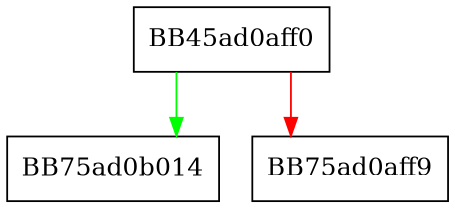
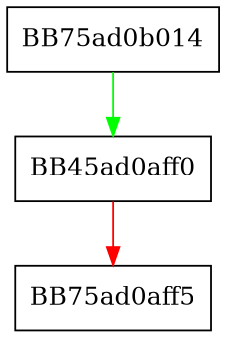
edge "BB45ad0aff0" -> "BB75ad0b014": reversed
node "BB75ad0aff9": label "BB75ad0aff9" -> "BB75ad0aff5"
